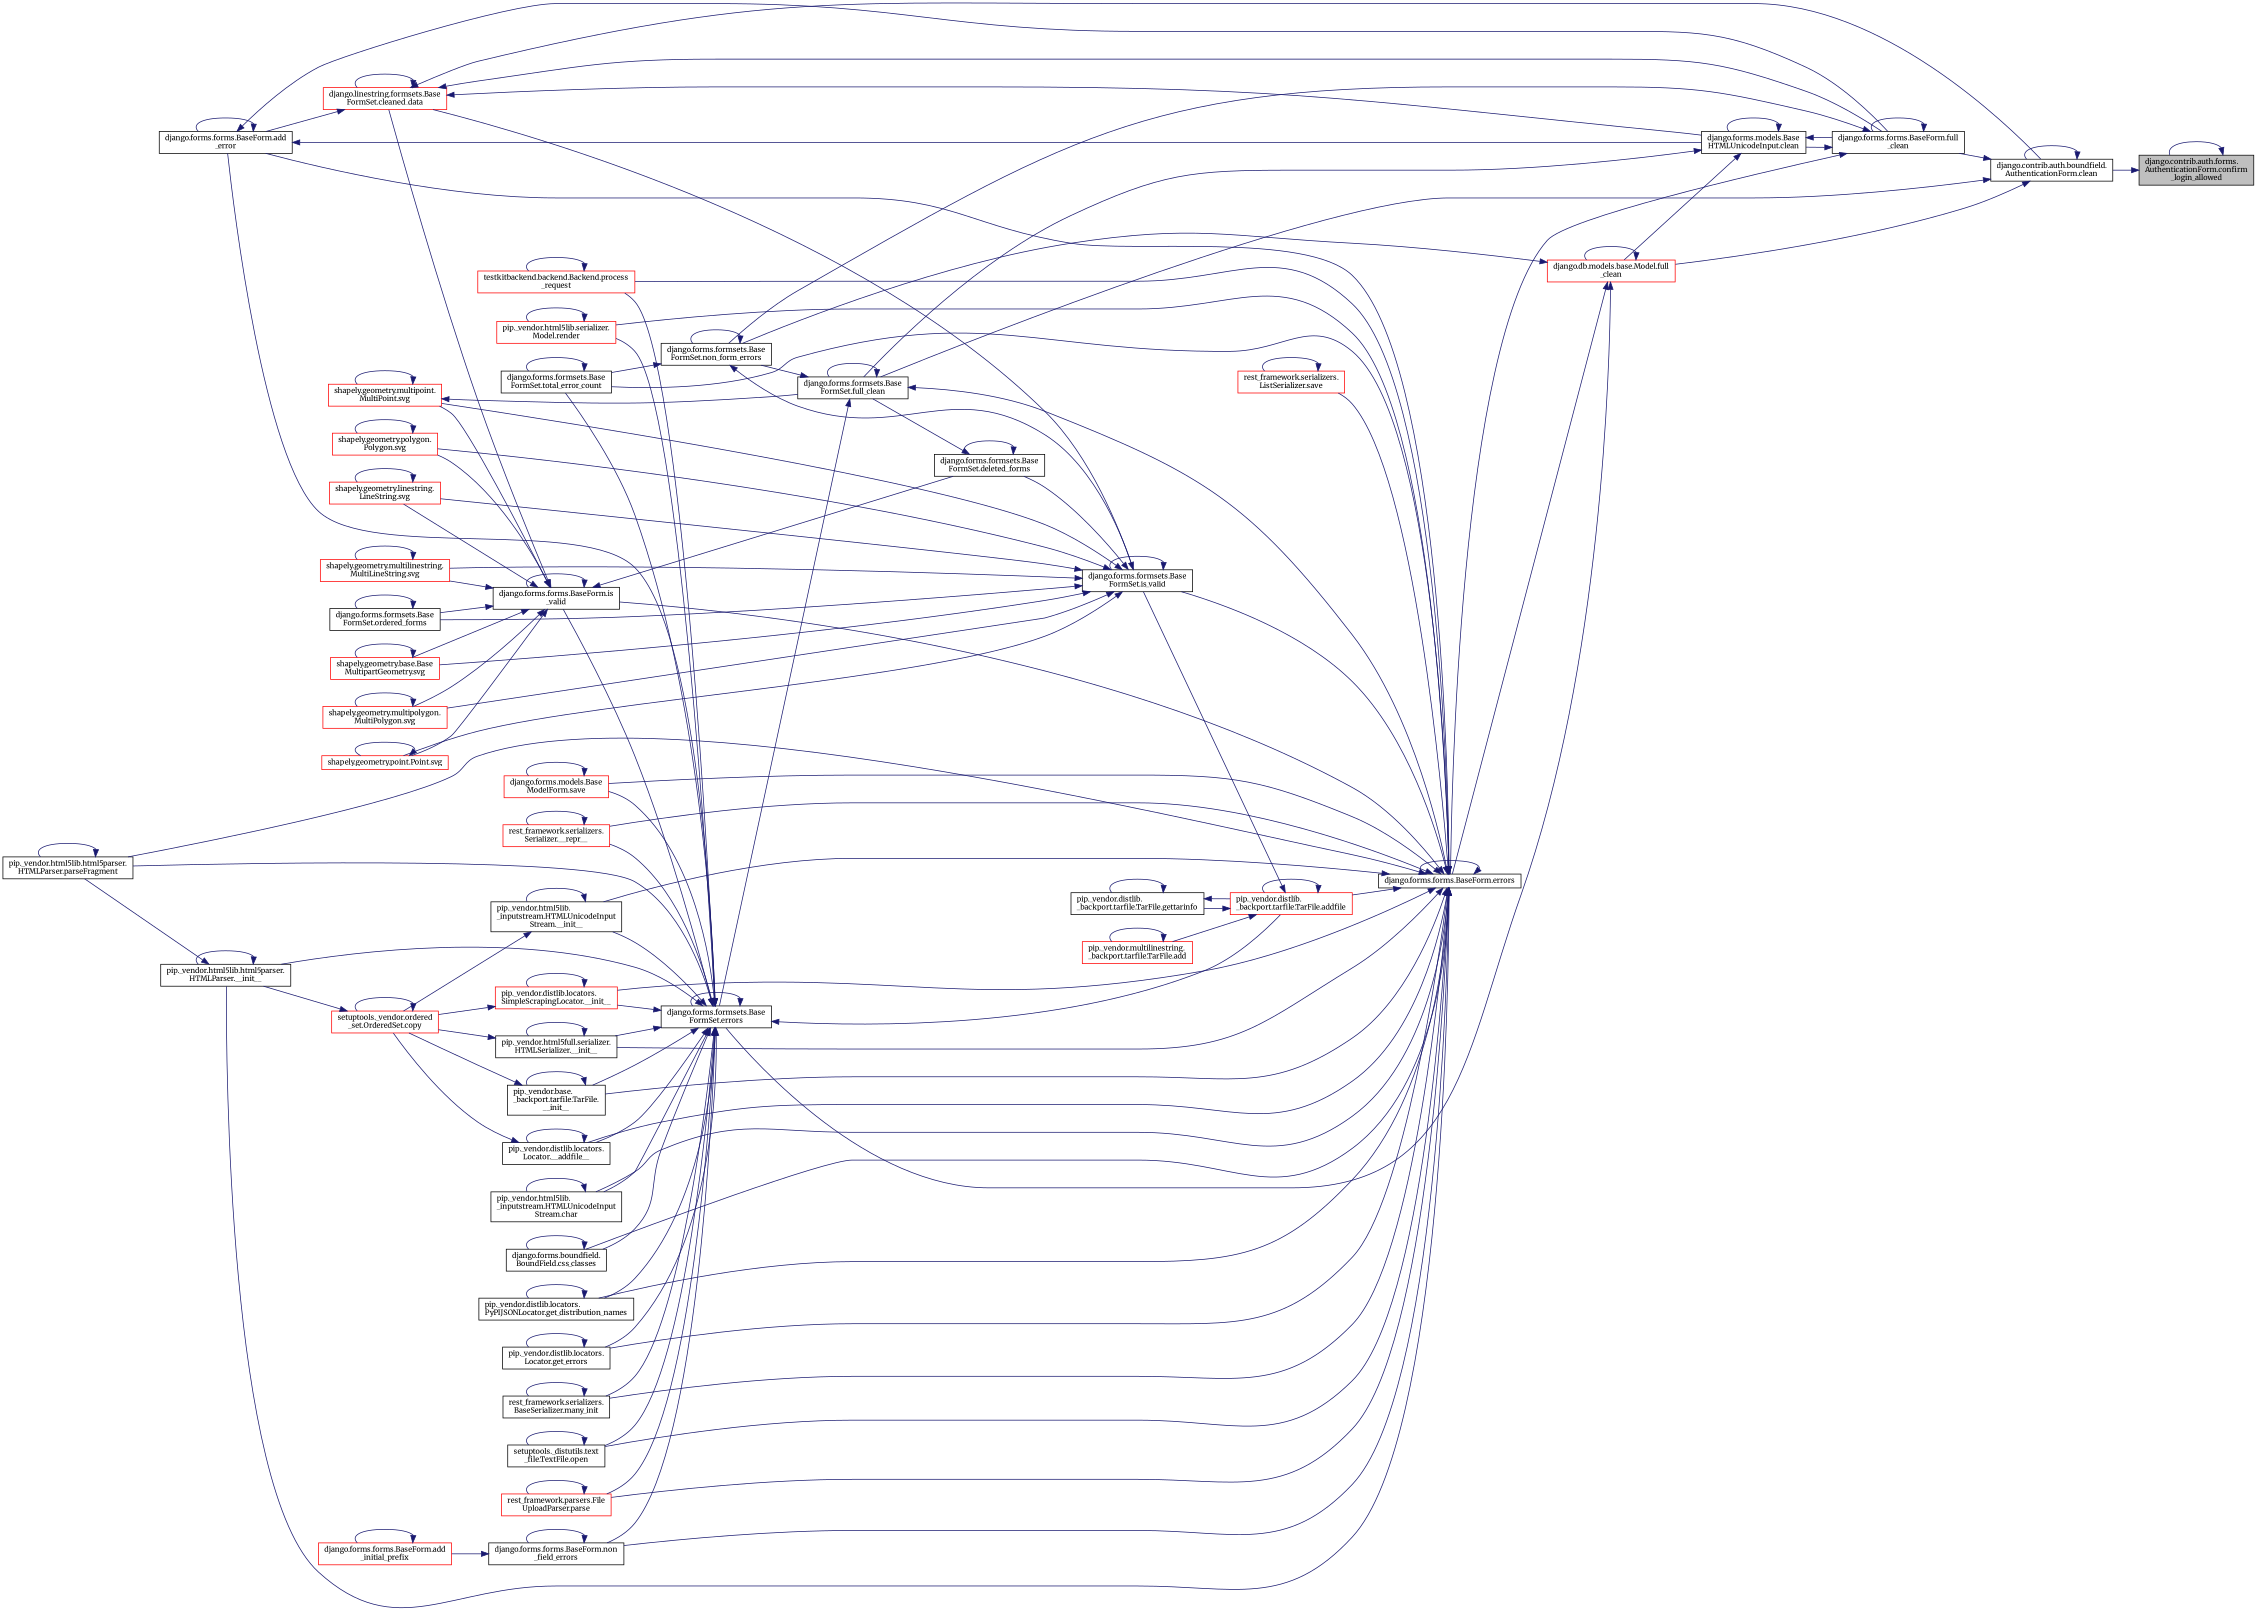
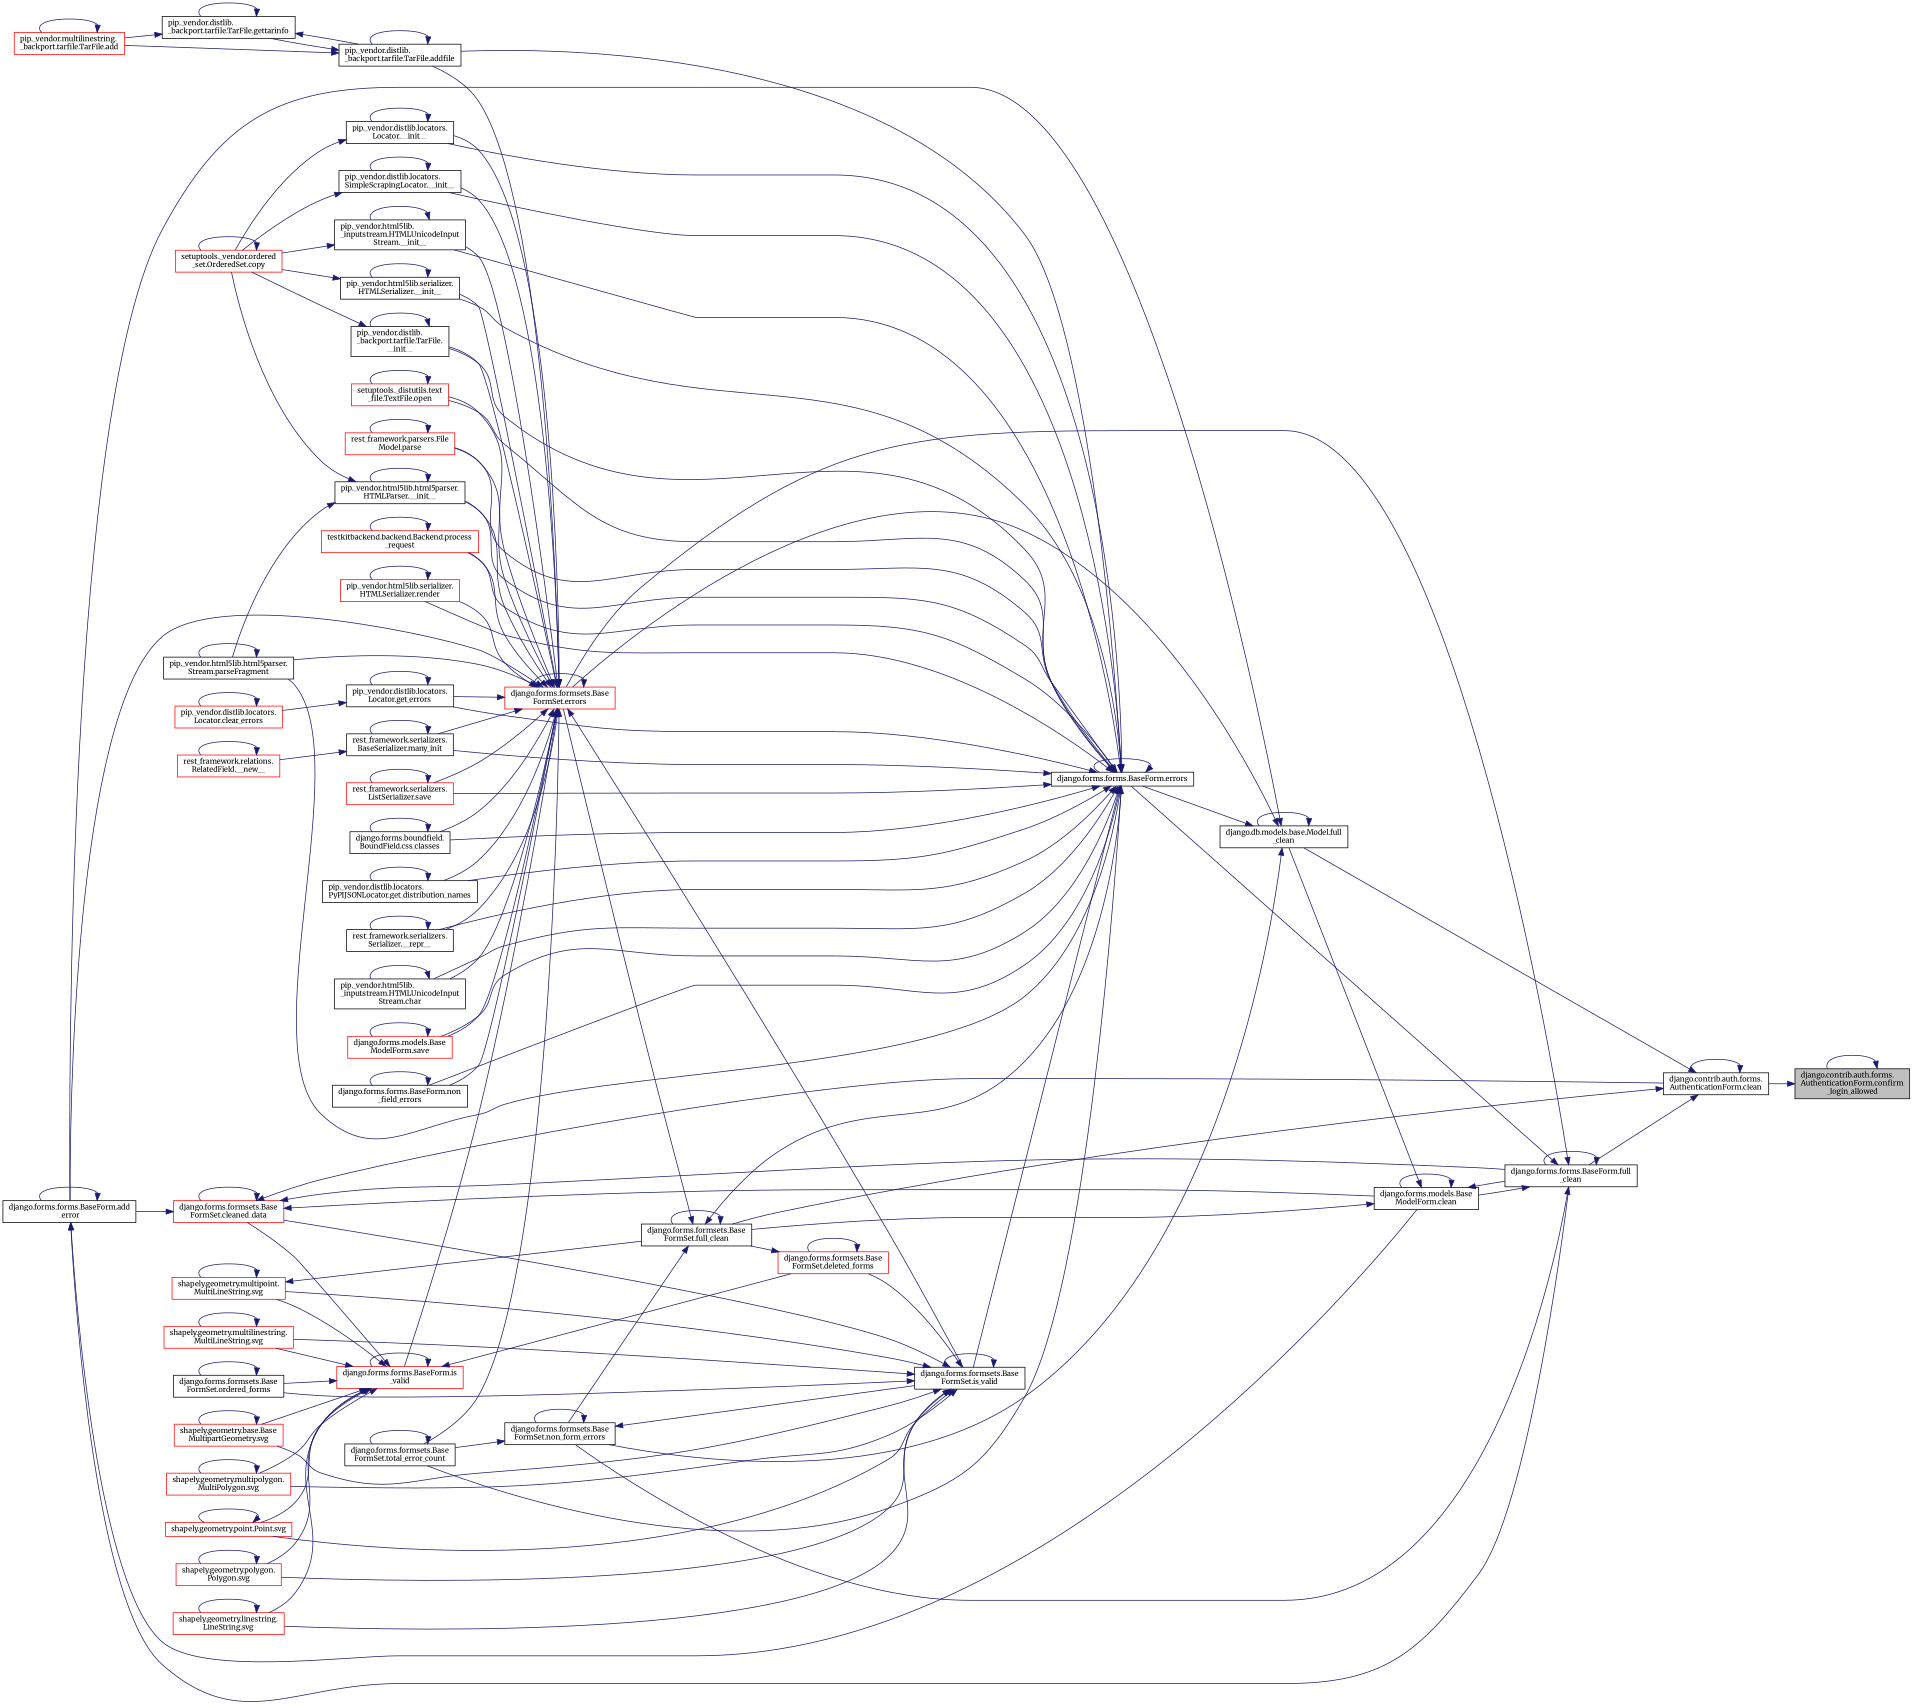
edge "pip._vendor.multilinestring. _backport.tarfile.TarFile.add" -> "pip._vendor.distlib. _backport.tarfile.TarFile.gettarinfo": added
node "django.linestring.formsets.Base FormSet.cleaned_data": label "django.linestring.formsets.Base FormSet.cleaned_data" -> "django.forms.formsets.Base FormSet.cleaned_data"
node "django.forms.models.Base HTMLUnicodeInput.clean": label "django.forms.models.Base HTMLUnicodeInput.clean" -> "django.forms.models.Base ModelForm.clean"
node "django.contrib.auth.boundfield. AuthenticationForm.clean": label "django.contrib.auth.boundfield. AuthenticationForm.clean" -> "django.contrib.auth.forms. AuthenticationForm.clean"
edge "django.forms.forms.BaseForm.add _error" -> "django.forms.forms.BaseForm.errors": now "django.forms.forms.BaseForm.add _error" -> "django.db.models.base.Model.full _clean"
node "django.db.models.base.Model.full _clean": color red -> black
node "pip._vendor.html5lib.serializer. Model.render": label "pip._vendor.html5lib.serializer. Model.render" -> "pip._vendor.html5lib.serializer. HTMLSerializer.render"
node "shapely.geometry.multipoint. MultiPoint.svg": label "shapely.geometry.multipoint. MultiPoint.svg" -> "shapely.geometry.multipoint. MultiLineString.svg"
edge "django.forms.formsets.Base FormSet.errors" -> "django.forms.forms.BaseForm.full _clean": added
node "django.forms.formsets.Base FormSet.deleted_forms": color black -> red
node "django.forms.forms.BaseForm.is _valid": color black -> red
edge "django.forms.forms.BaseForm.is _valid" -> "django.forms.forms.BaseForm.errors": removed
node "pip._vendor.distlib.locators. Locator.clear_errors": added
edge "django.forms.formsets.Base FormSet.is_valid" -> "pip._vendor.distlib. _backport.tarfile.TarFile.addfile": now "django.forms.formsets.Base FormSet.is_valid" -> "django.forms.formsets.Base FormSet.errors"
edge "rest_framework.serializers. ListSerializer.save" -> "django.forms.formsets.Base FormSet.errors": added
node "rest_framework.relations. RelatedField.__new__": added
node "rest_framework.serializers. Serializer.__repr__": color red -> black
node "pip._vendor.html5lib.html5parser. HTMLParser.parseFragment": label "pip._vendor.html5lib.html5parser. HTMLParser.parseFragment" -> "pip._vendor.html5lib.html5parser. Stream.parseFragment"
node "pip._vendor.distlib. _backport.tarfile.TarFile.addfile": color red -> black
edge "pip._vendor.html5lib.html5parser. HTMLParser.__init__" -> "setuptools._vendor.ordered _set.OrderedSet.copy": reversed
node "pip._vendor.distlib.locators. SimpleScrapingLocator.__init__": color red -> black
node "django.forms.formsets.Base FormSet.errors": color black -> red
node "pip._vendor.html5full.serializer. HTMLSerializer.__init__": label "pip._vendor.html5full.serializer. HTMLSerializer.__init__" -> "pip._vendor.html5lib.serializer. HTMLSerializer.__init__"
node "pip._vendor.base. _backport.tarfile.TarFile. __init__": label "pip._vendor.base. _backport.tarfile.TarFile. __init__" -> "pip._vendor.distlib. _backport.tarfile.TarFile. __init__"
node "pip._vendor.distlib.locators. Locator.__addfile__": label "pip._vendor.distlib.locators. Locator.__addfile__" -> "pip._vendor.distlib.locators. Locator.__init__"
node "setuptools._distutils.text _file.TextFile.open": color black -> red
node "rest_framework.parsers.File UploadParser.parse": label "rest_framework.parsers.File UploadParser.parse" -> "rest_framework.parsers.File Model.parse"
node "django.forms.forms.BaseForm.add _initial_prefix": removed
